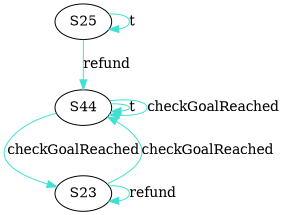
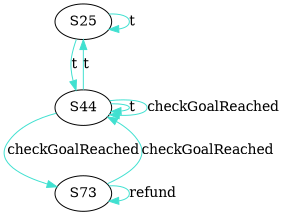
edge "S25" -> "S44": label "refund" -> "t"
edge "S44" -> "S25": added, label "t"
node "S23": label "S23" -> "S73"
